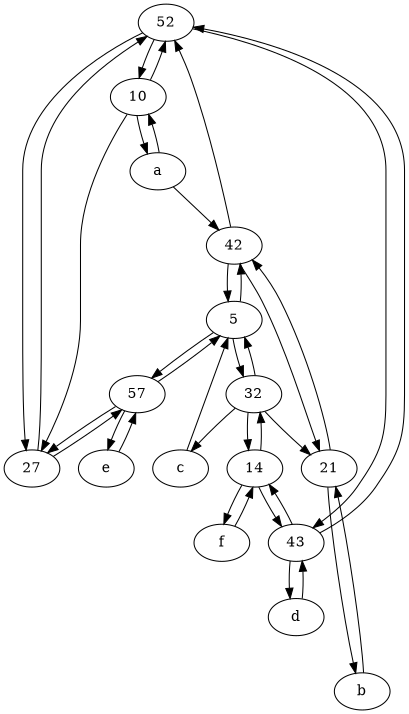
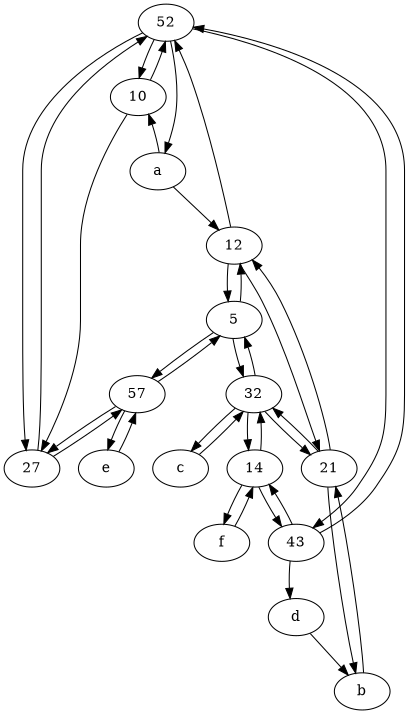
edge "10" -> "a": now "52" -> "a"
node "42": label "42" -> "12"
edge "c" -> "5": now "c" -> "32"
edge "21" -> "32": added
edge "d" -> "43": now "d" -> "b"
